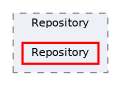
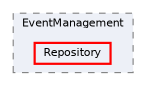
cluster "Repository": label "Repository" -> "EventManagement"
